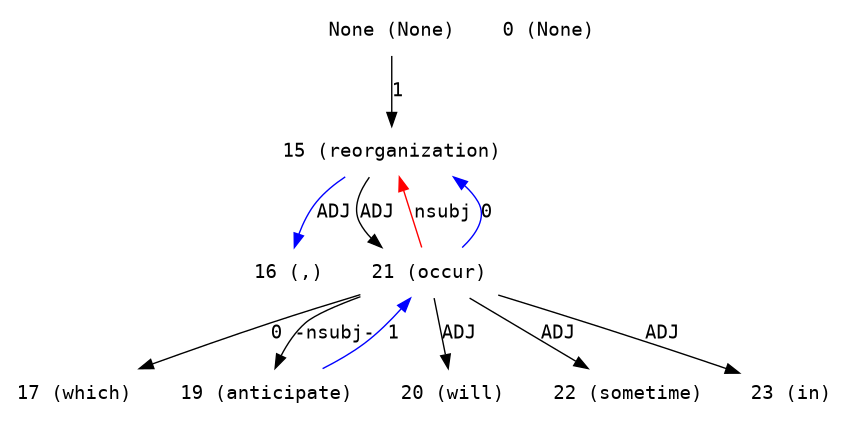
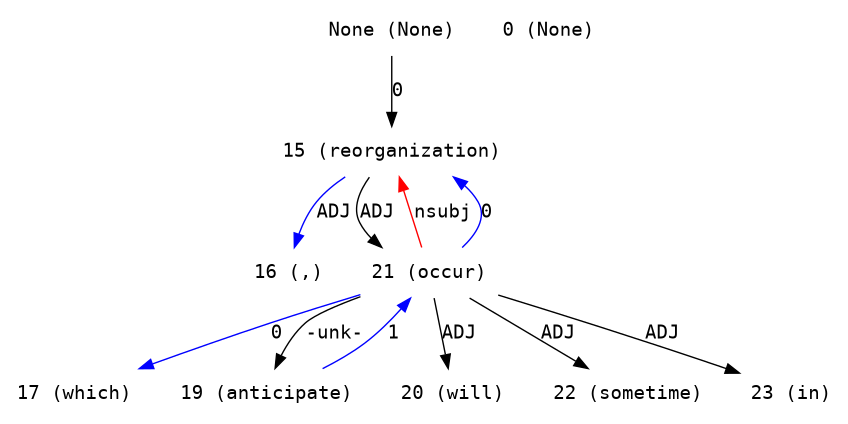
edge "None (None)" -> "15 (reorganization)": label "1" -> "0"
edge "21 (occur)" -> "17 (which)": color black -> blue
edge "21 (occur)" -> "19 (anticipate)": label "-nsubj-" -> "-unk-"
